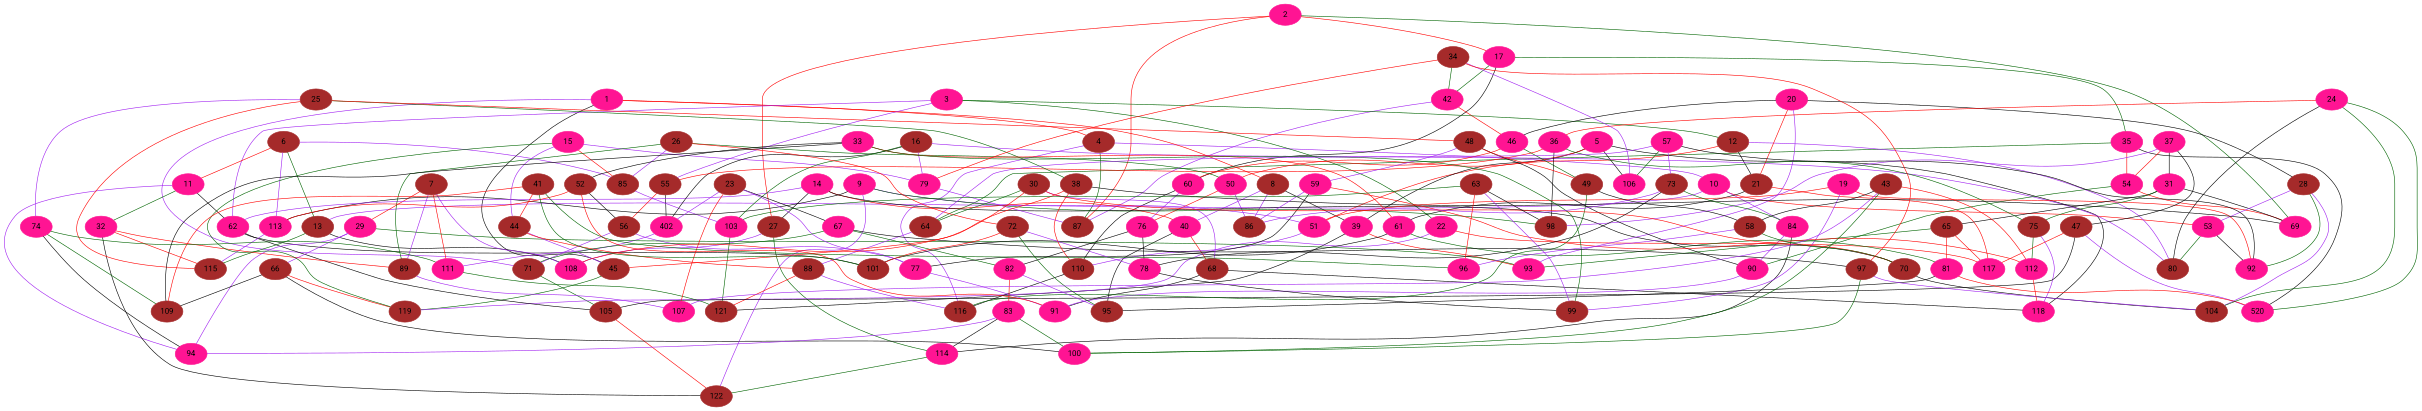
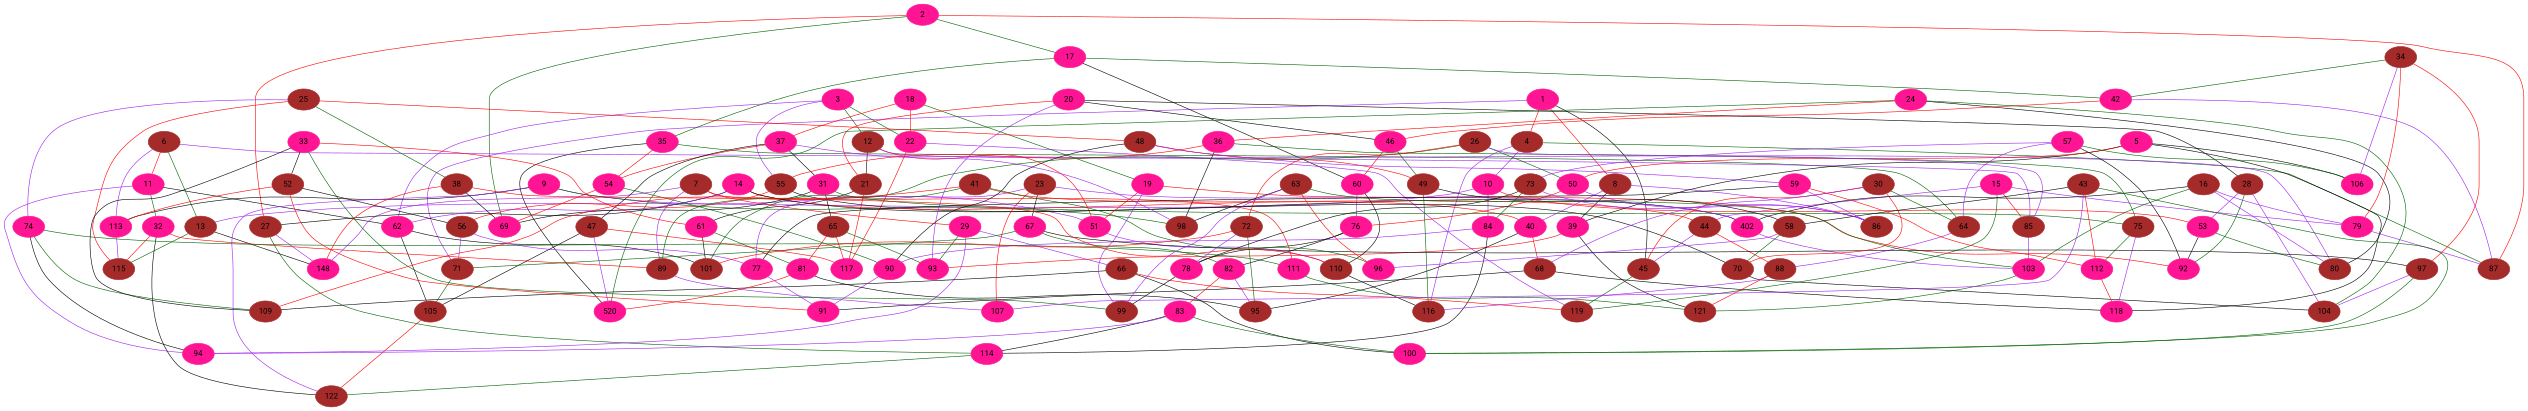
edge "2" -- "17": color red -> darkgreen
node "18": added
edge "402" -- "111": now "402" -- "103"
node "108": label "108" -> "148"
